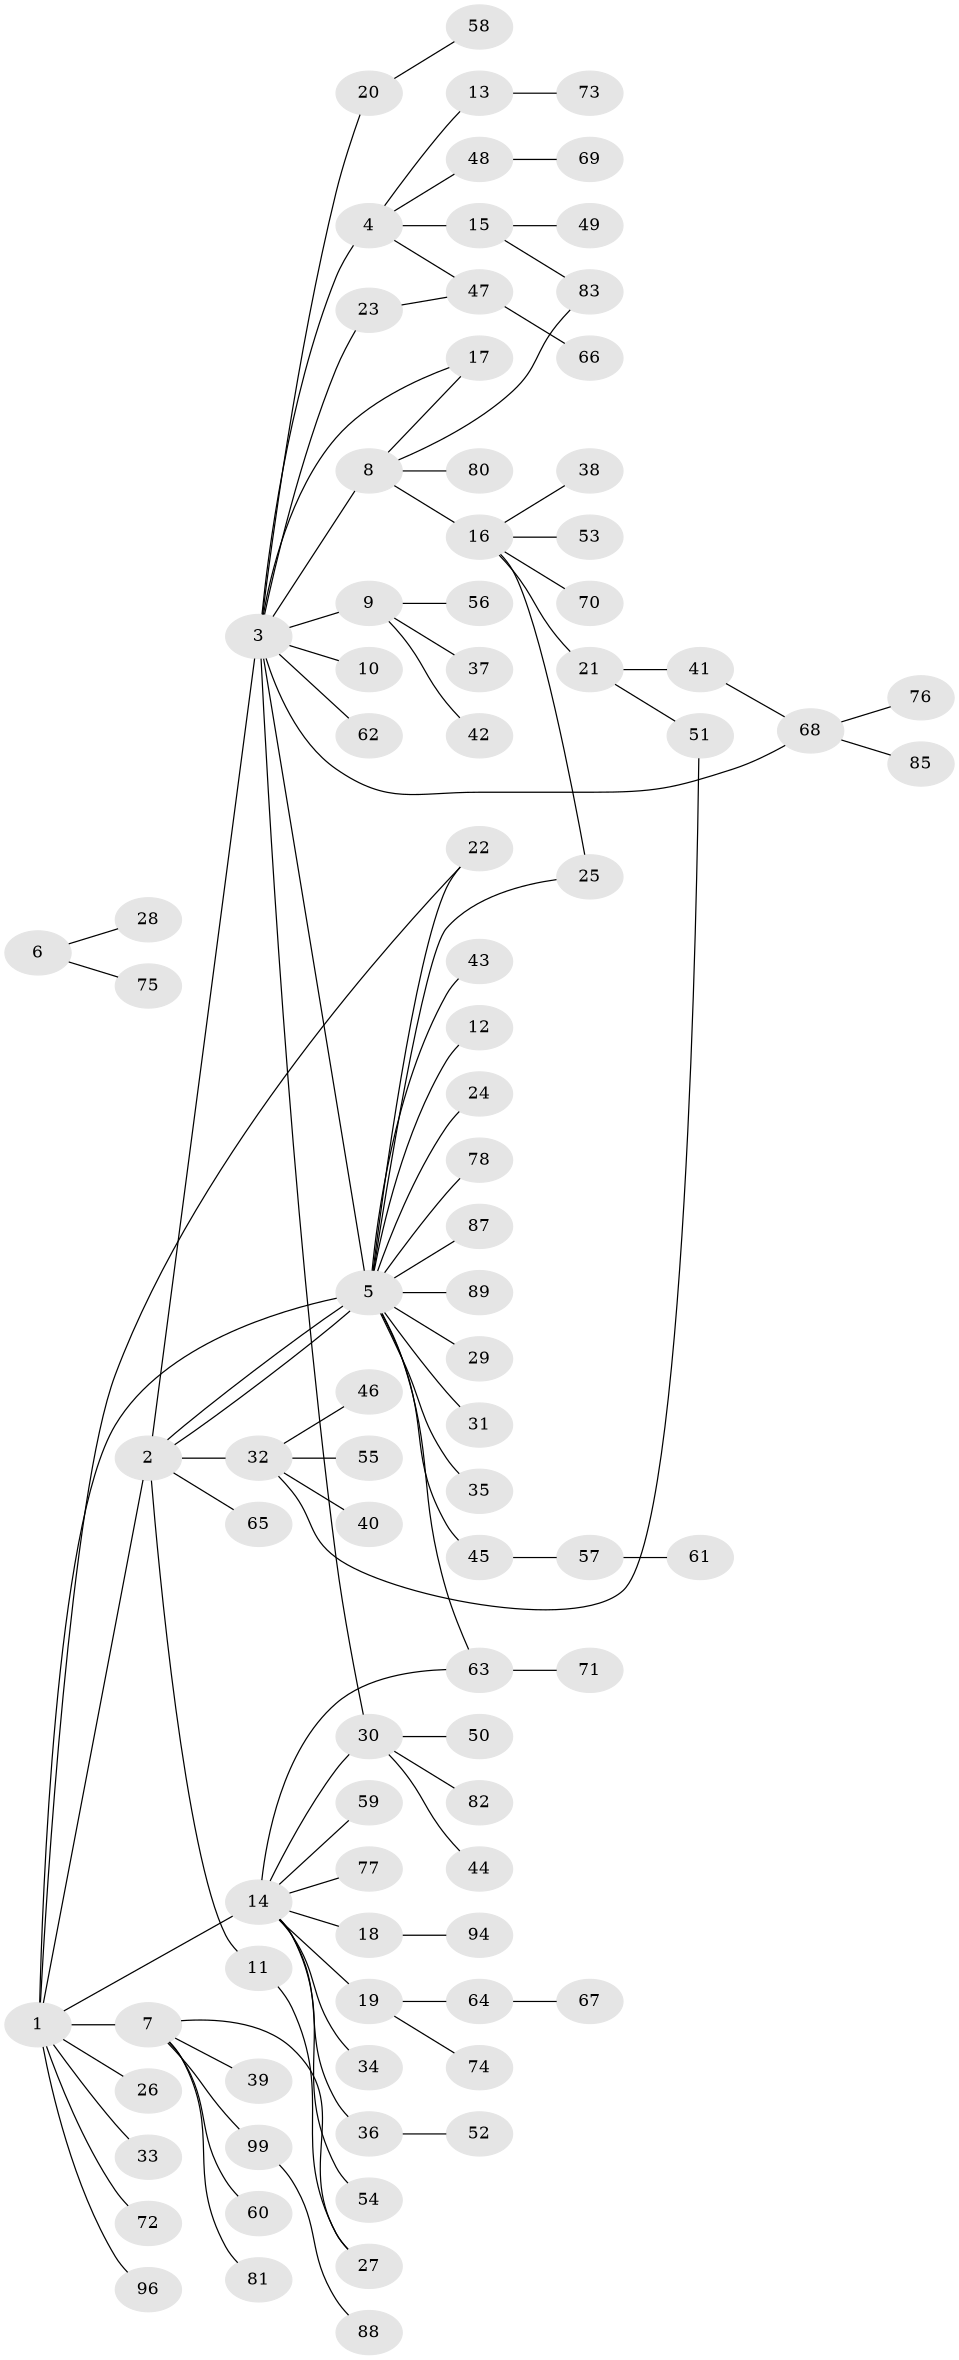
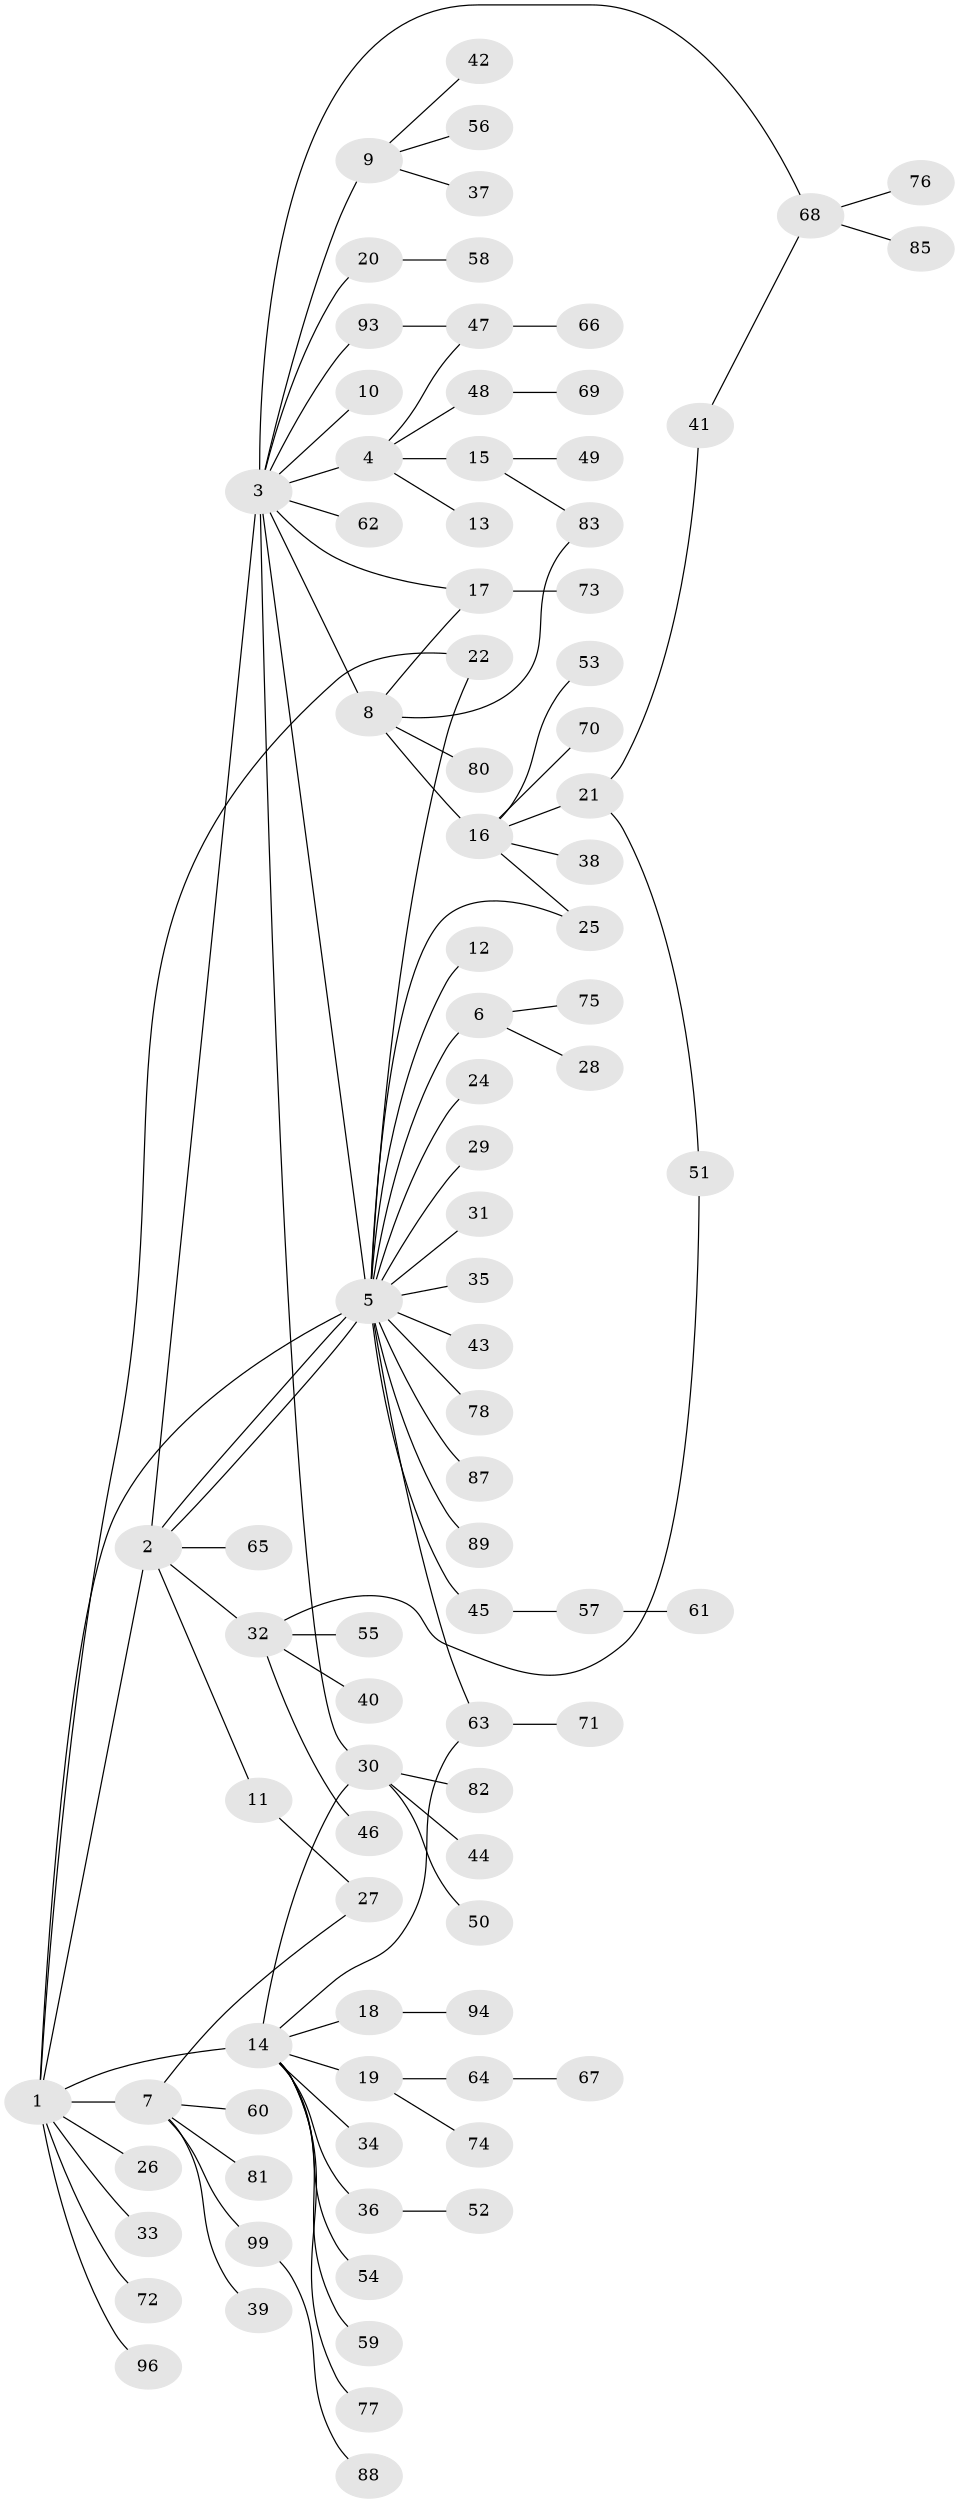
edge "13" -- "73": now "17" -- "73"
node "23": label "23" -> "93"
edge "6" -- "5": added
